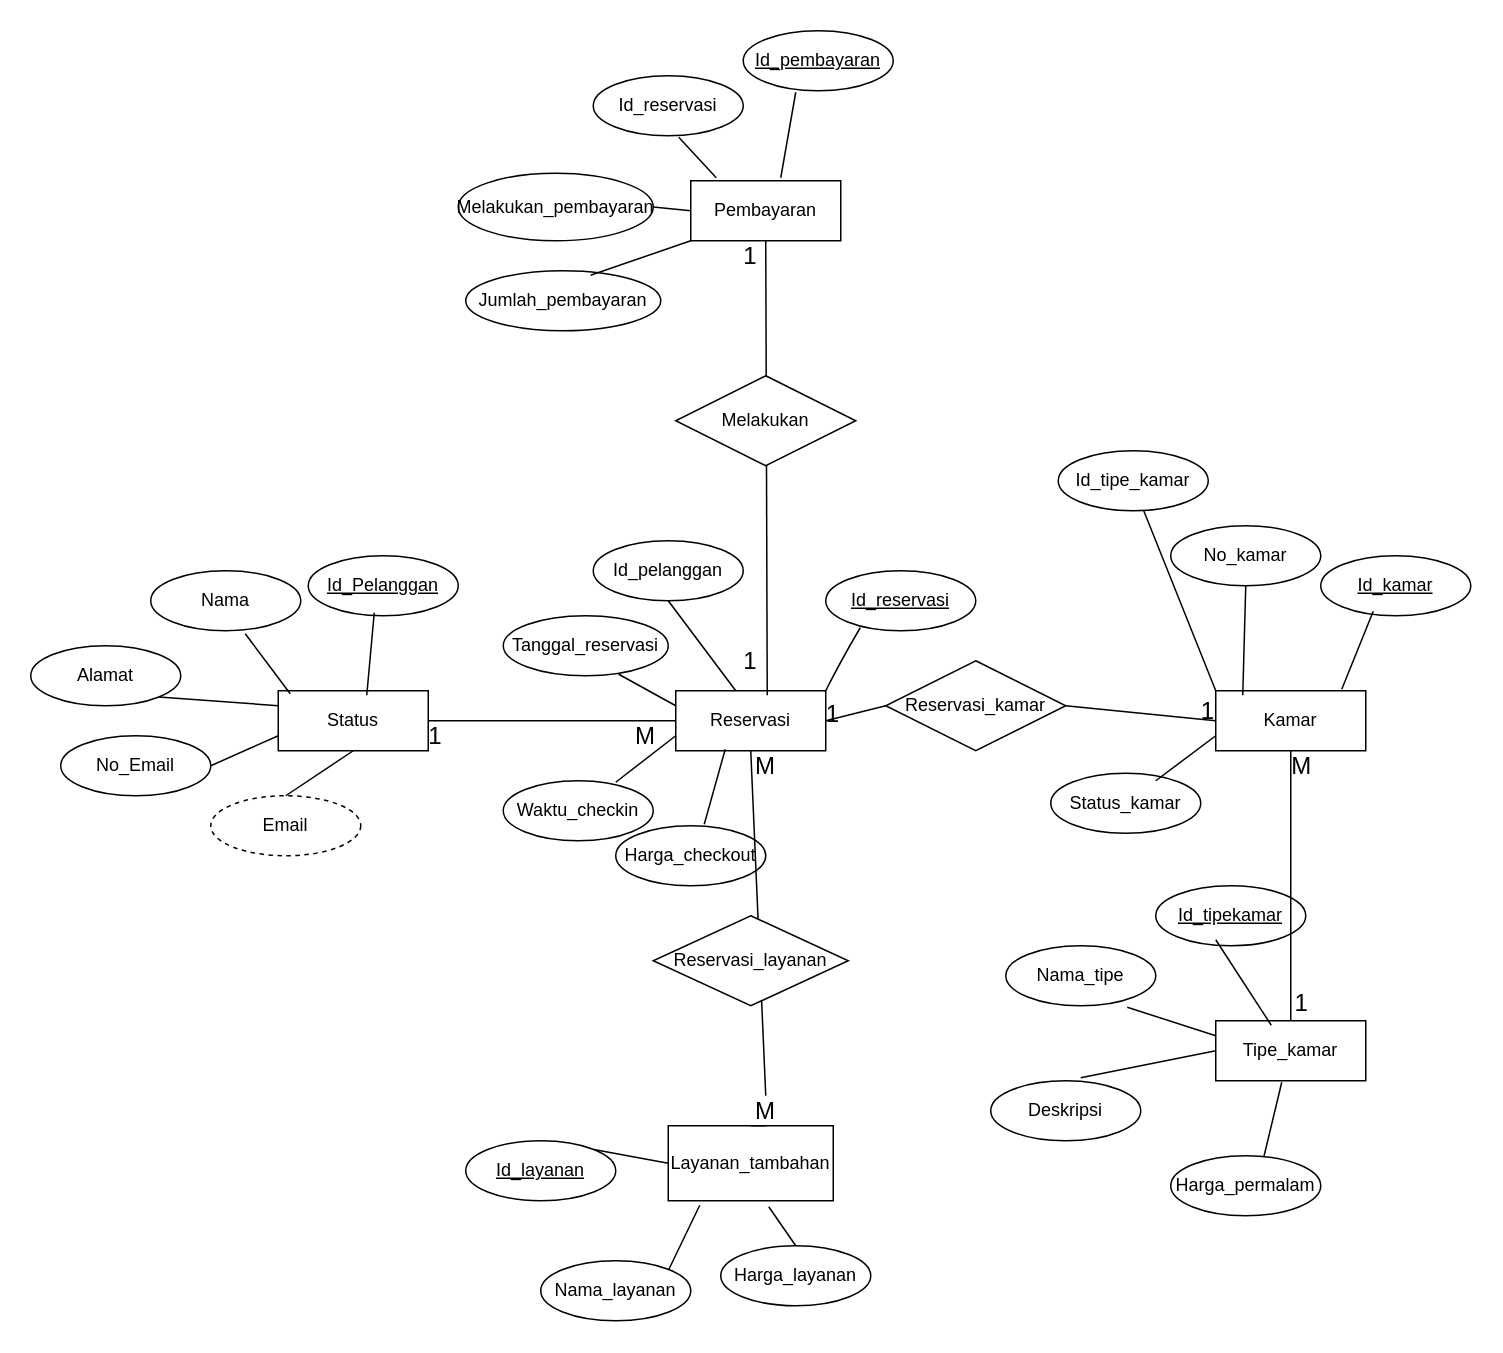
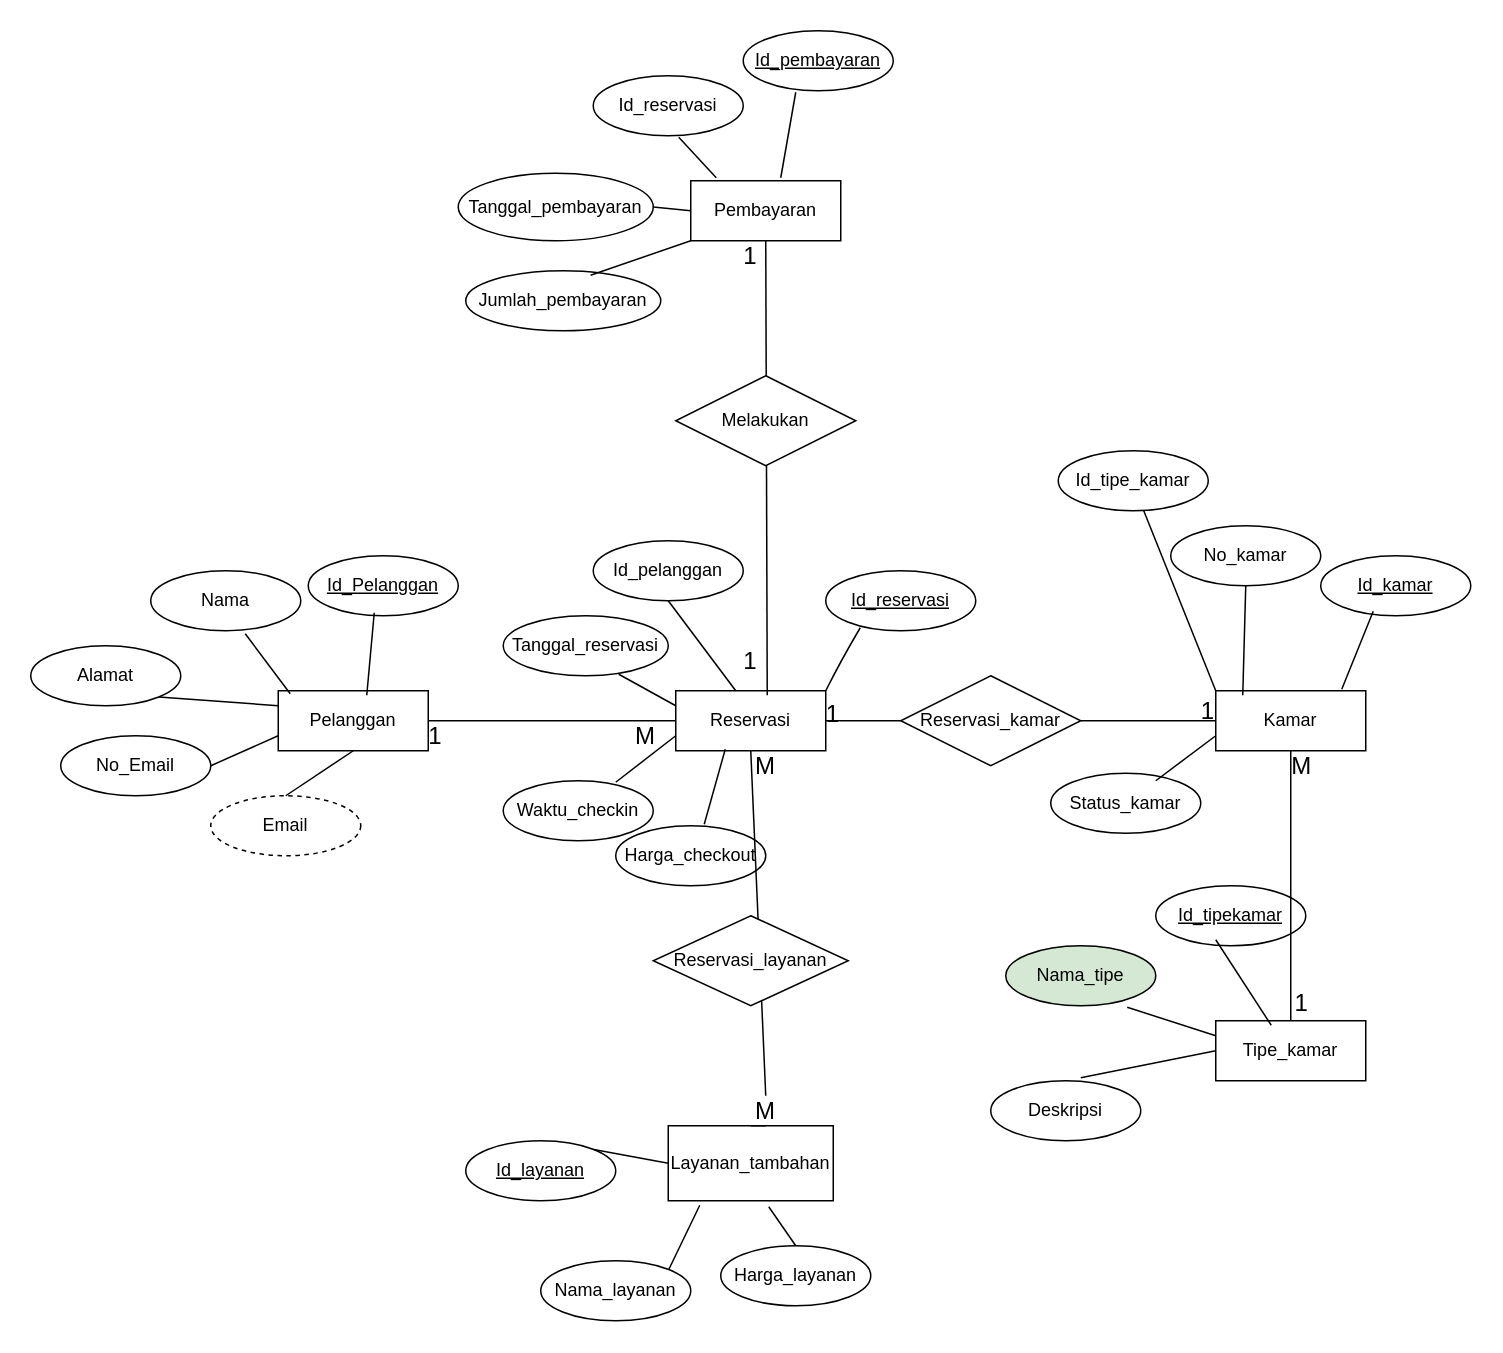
node "Melakukan_pembayaran": label "Melakukan_pembayaran" -> "Tanggal_pembayaran"
node "Reservasi_kamar": moved (976, 706) -> (991, 721)
node "Status": label "Status" -> "Pelanggan"
node "Nama_tipe": fillcolor #ffffff -> #d5e8d4
edge "Tipe_kamar" -- "Harga_permalam": removed
node "Harga_permalam": removed
